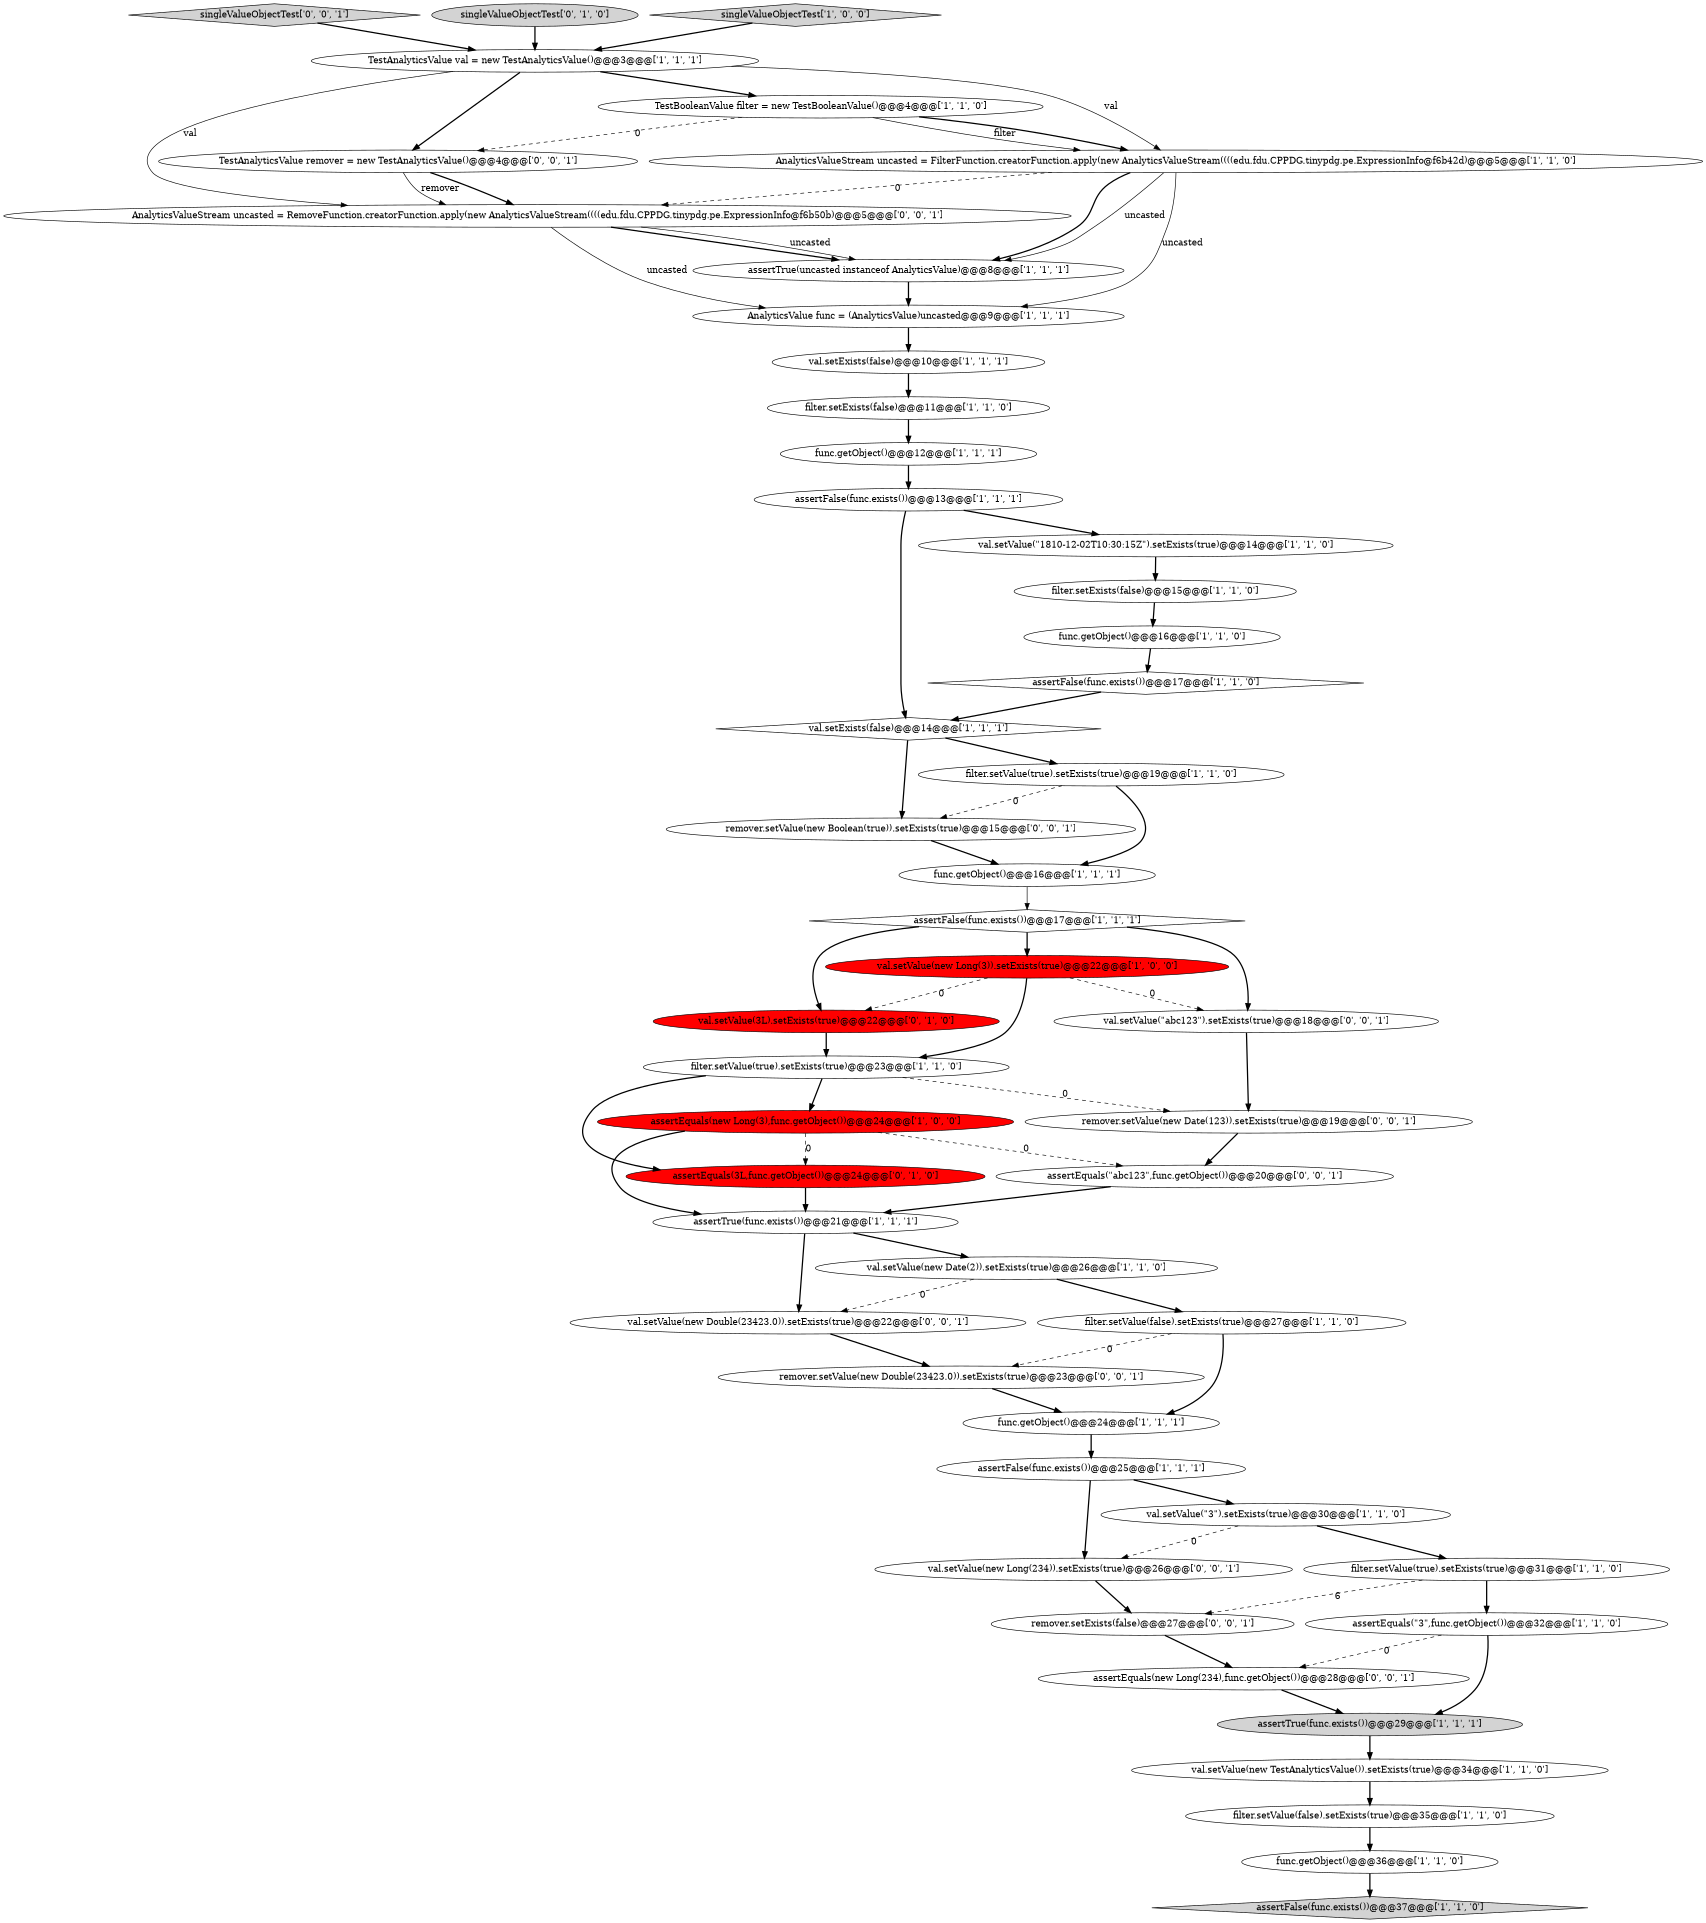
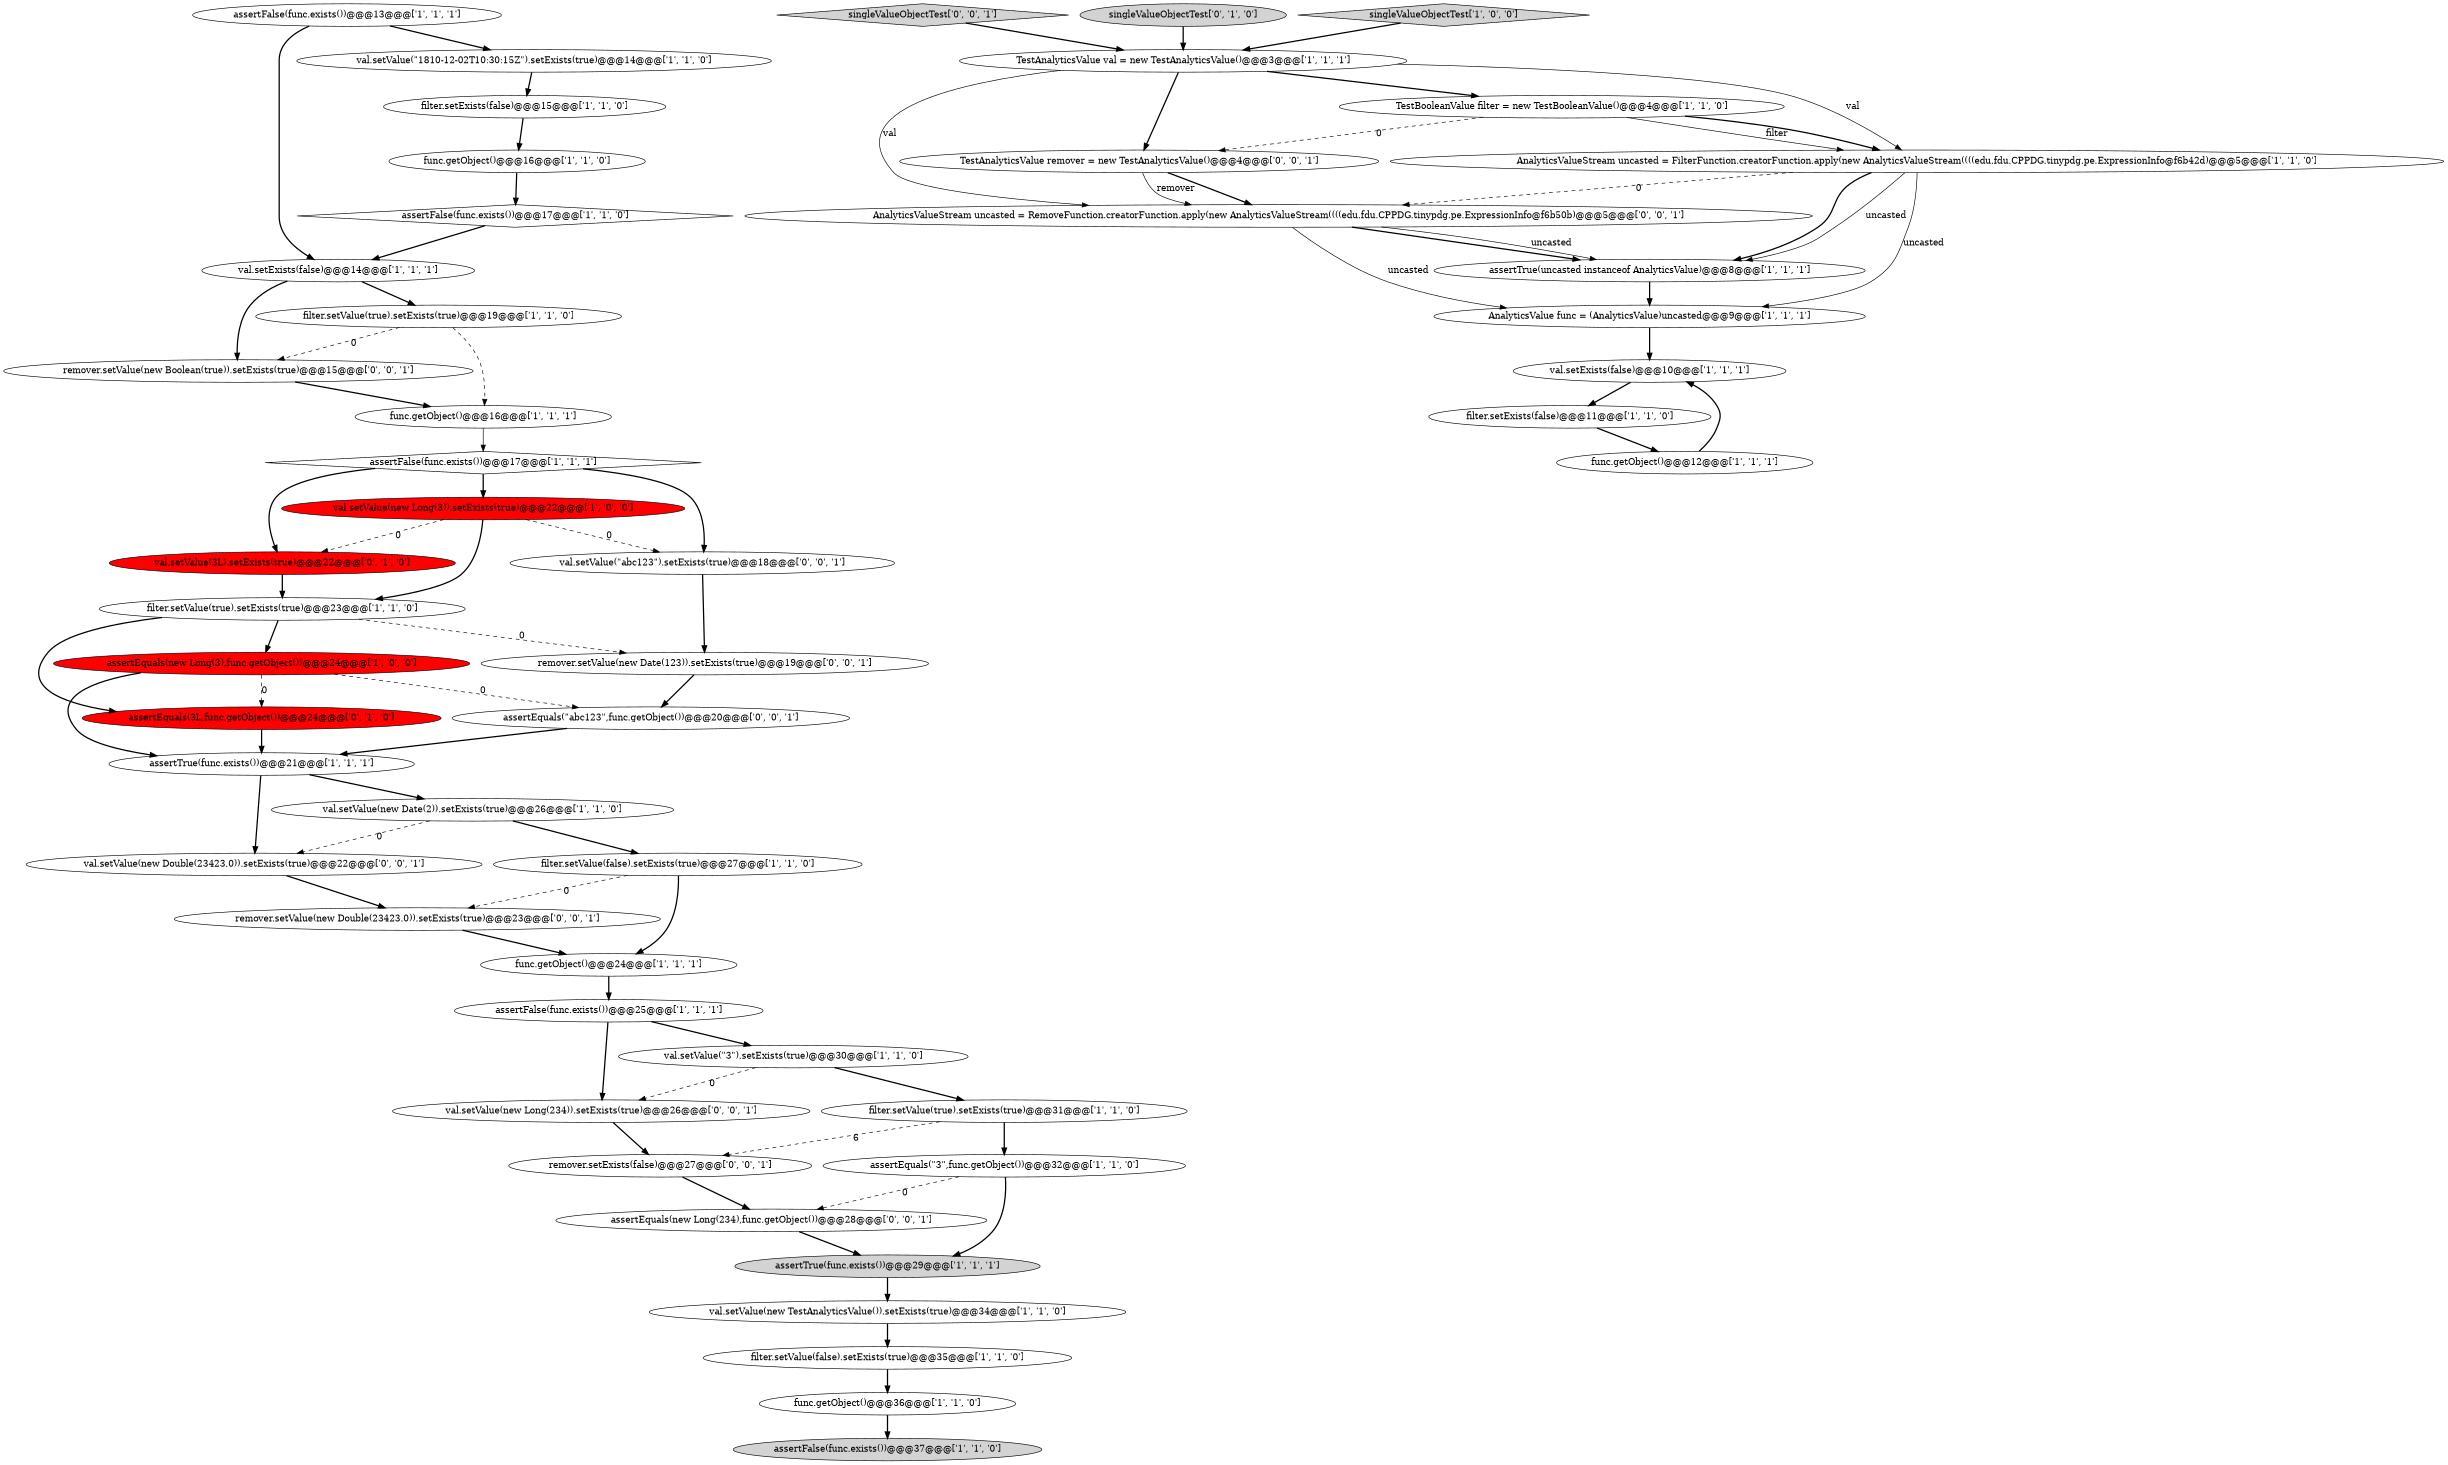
edge "func.getObject()@@@12@@@['1', '1', '1']" -> "assertFalse(func.exists())@@@13@@@['1', '1', '1']": now "func.getObject()@@@12@@@['1', '1', '1']" -> "val.setExists(false)@@@10@@@['1', '1', '1']"
node "val.setExists(false)@@@14@@@['1', '1', '1']": shape diamond -> ellipse
edge "filter.setValue(true).setExists(true)@@@19@@@['1', '1', '0']" -> "func.getObject()@@@16@@@['1', '1', '1']": style bold -> dashed
node "assertFalse(func.exists())@@@37@@@['1', '1', '0']": shape diamond -> ellipse
